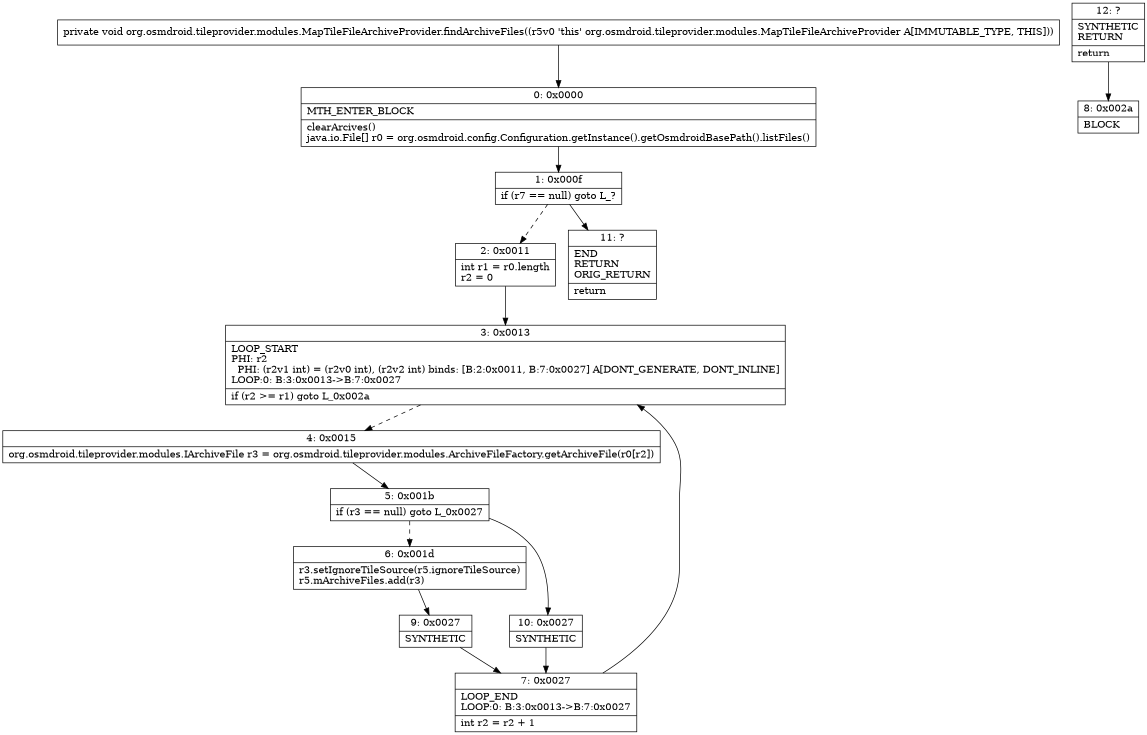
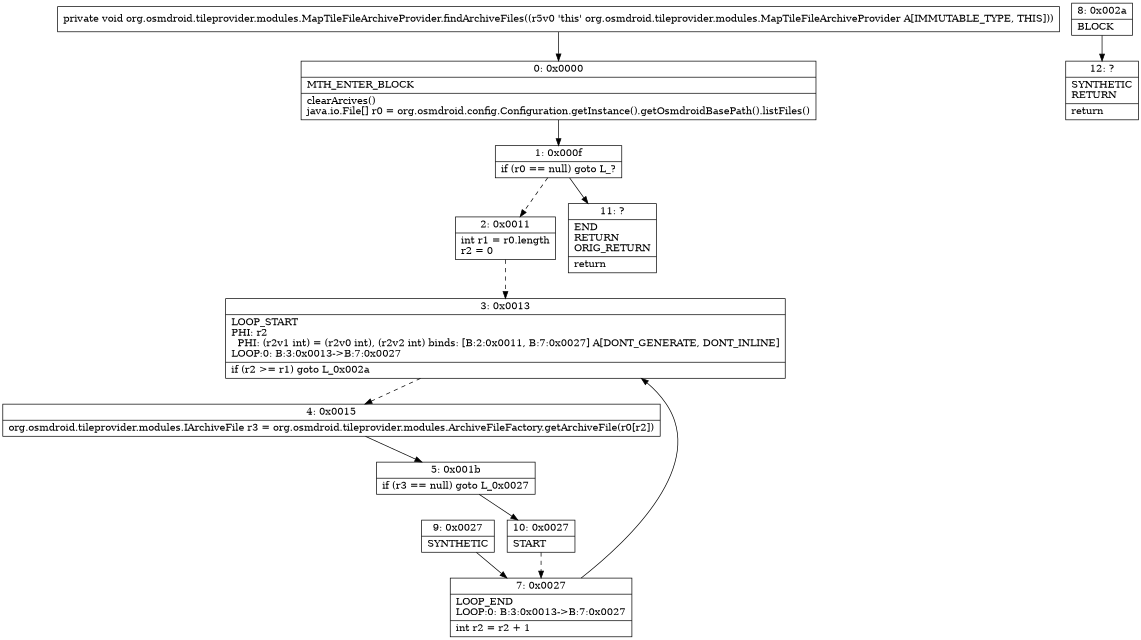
edge "12: ?" -> "8: 0x002a": reversed
node "1: 0x000f": text "if (r7 == null) goto L_?" -> "if (r0 == null) goto L_?"
edge "2: 0x0011" -> "3: 0x0013": style solid -> dashed
node "6: 0x001d": removed
node "10: 0x0027": text "SYNTHETIC" -> "START"
edge "10: 0x0027" -> "7: 0x0027": style solid -> dashed
